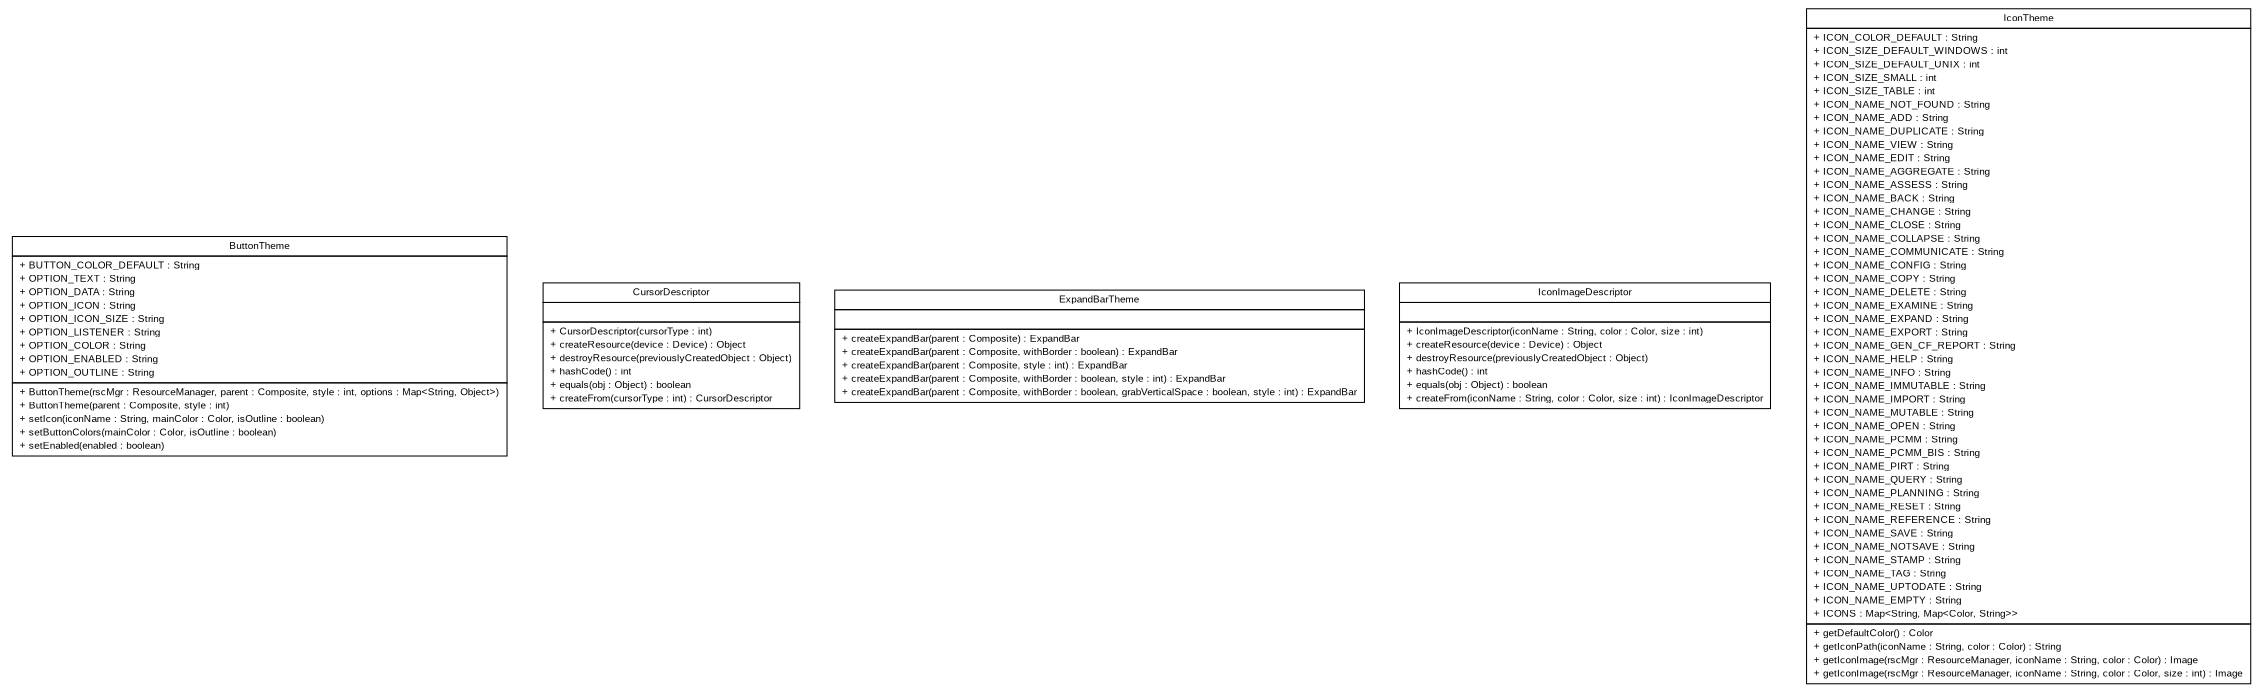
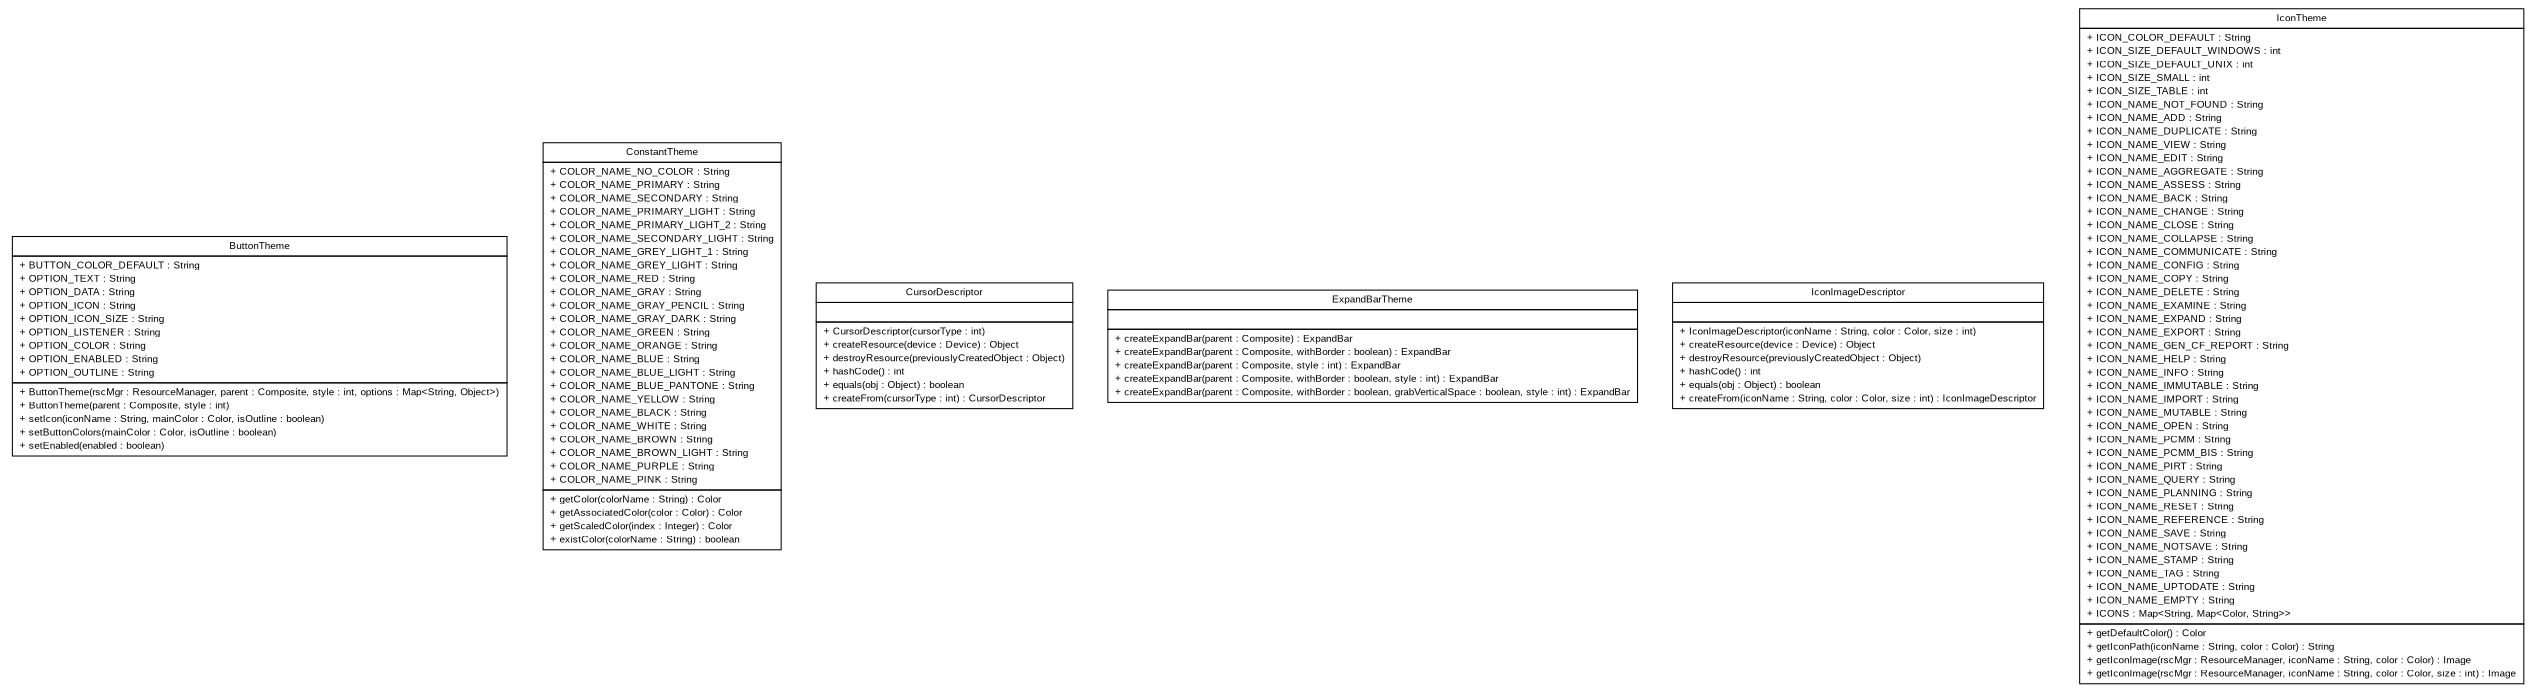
node "ConstantTheme": added
